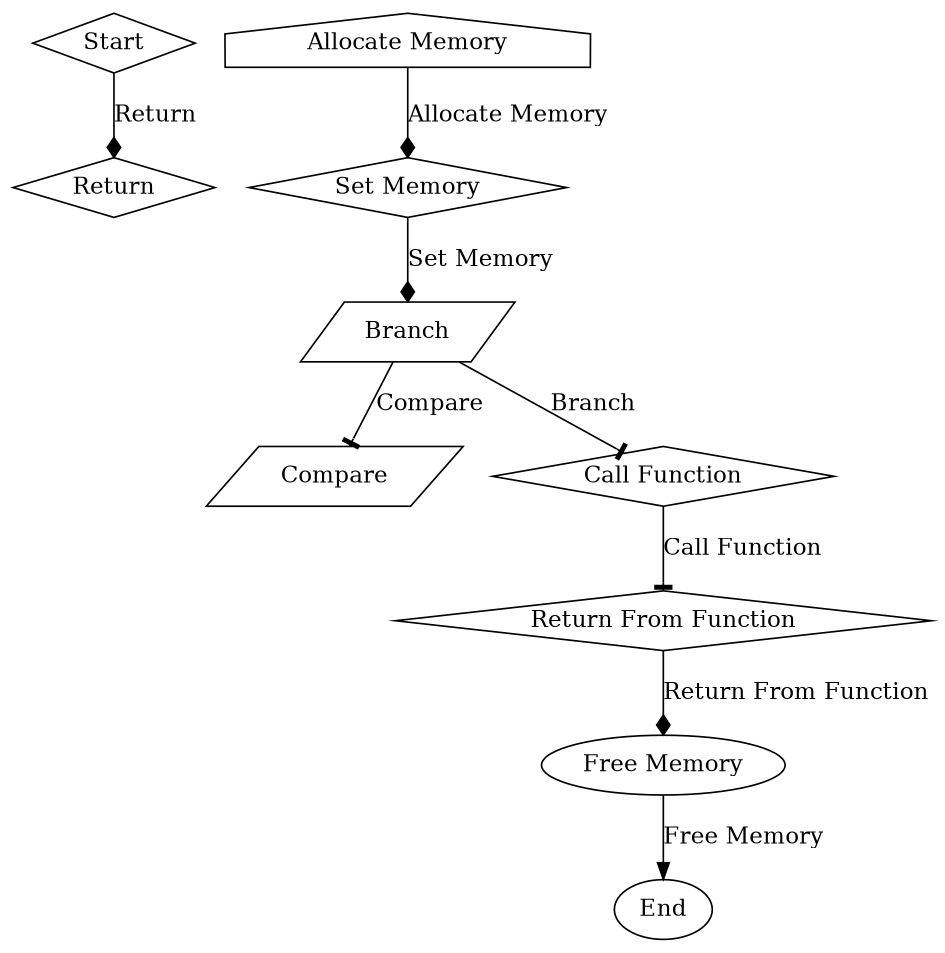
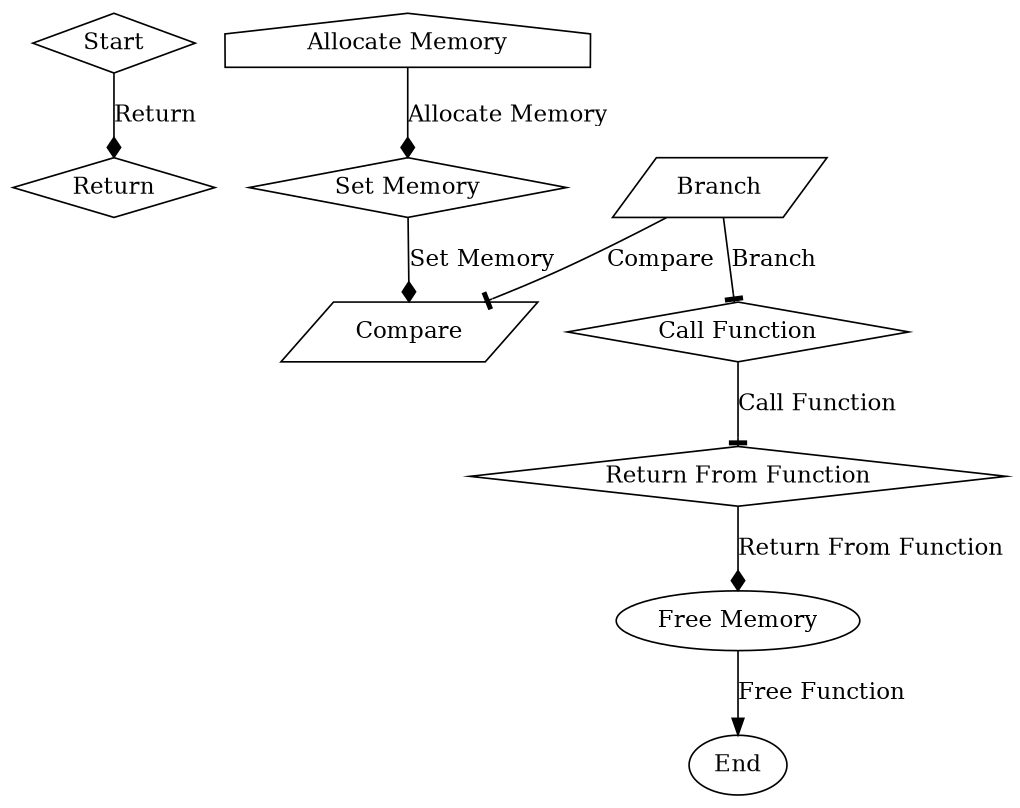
edge "Set Memory" -> "Branch": now "Set Memory" -> "Compare"
edge "Free Memory" -> "End": label "Free Memory" -> "Free Function"
